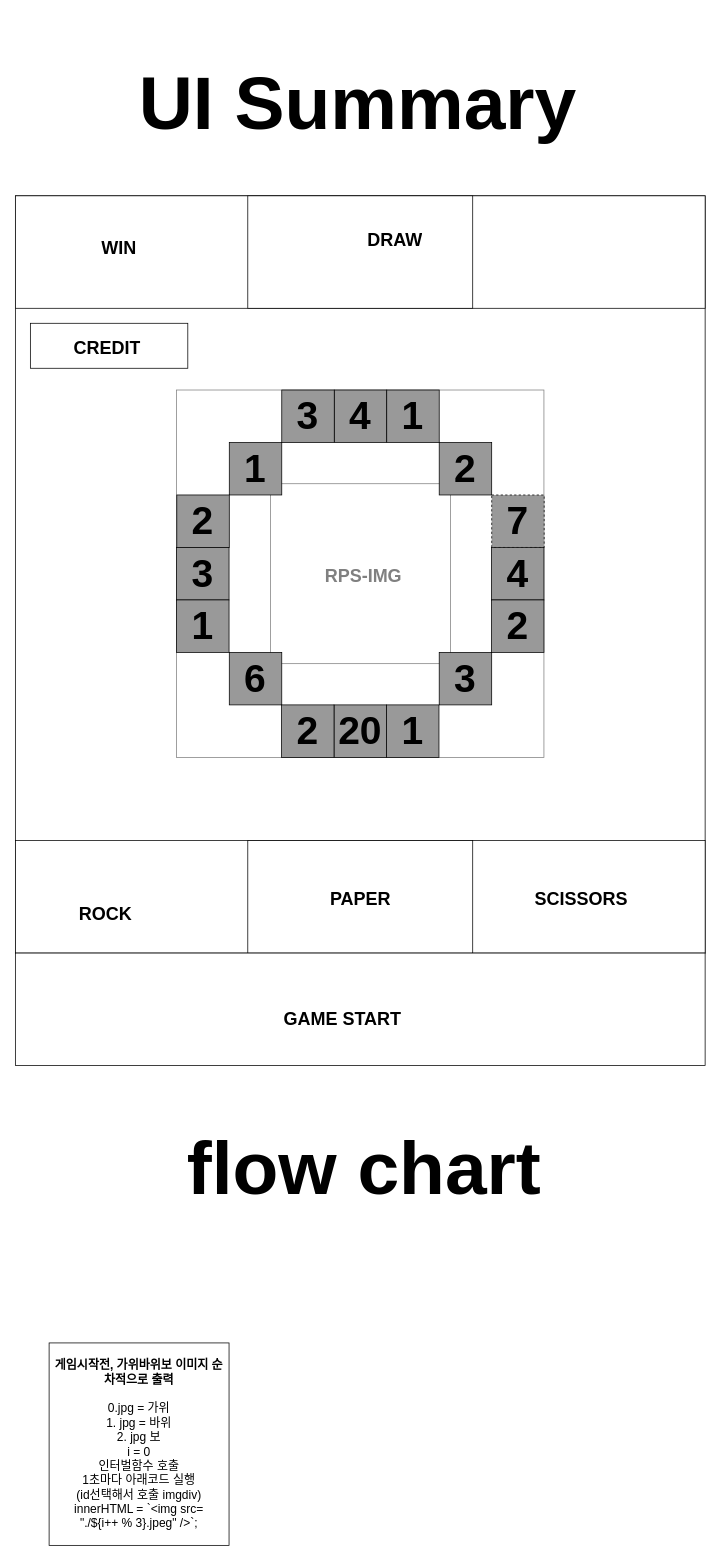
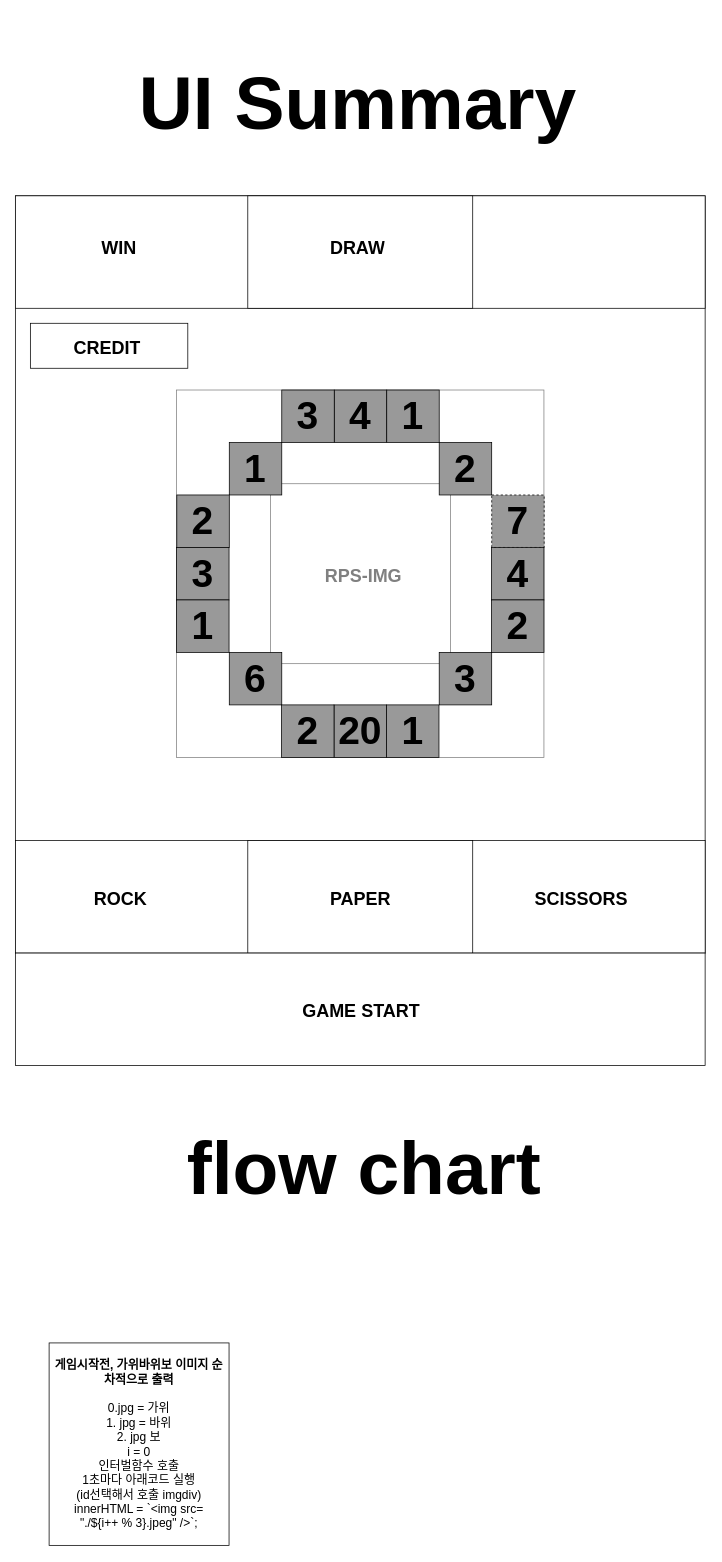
node "DRAW": moved (398, 239) -> (360, 246)
node "ROCK": moved (105, 912) -> (120, 897)
node "GAME START": moved (342, 1017) -> (360, 1009)
